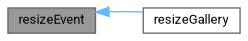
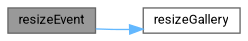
edge "resizeGallery" -> "resizeEvent": reversed
